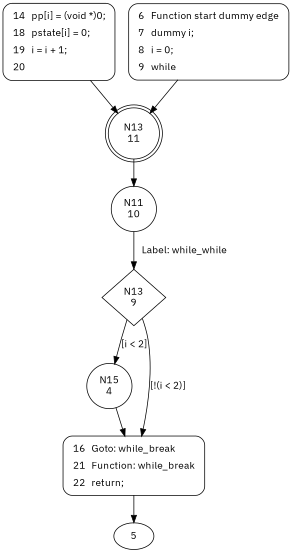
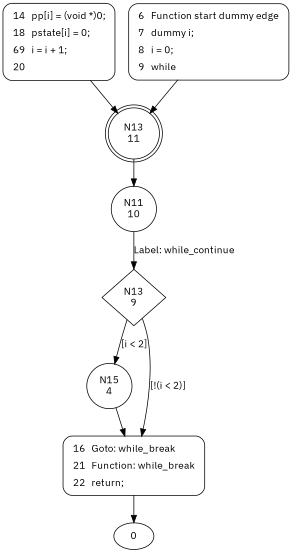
node "14": text "19" -> "69"
edge "N11 10" -> "N13 9": label "Label: while_while" -> "Label: while_continue"
node "5": label "5" -> "0"
